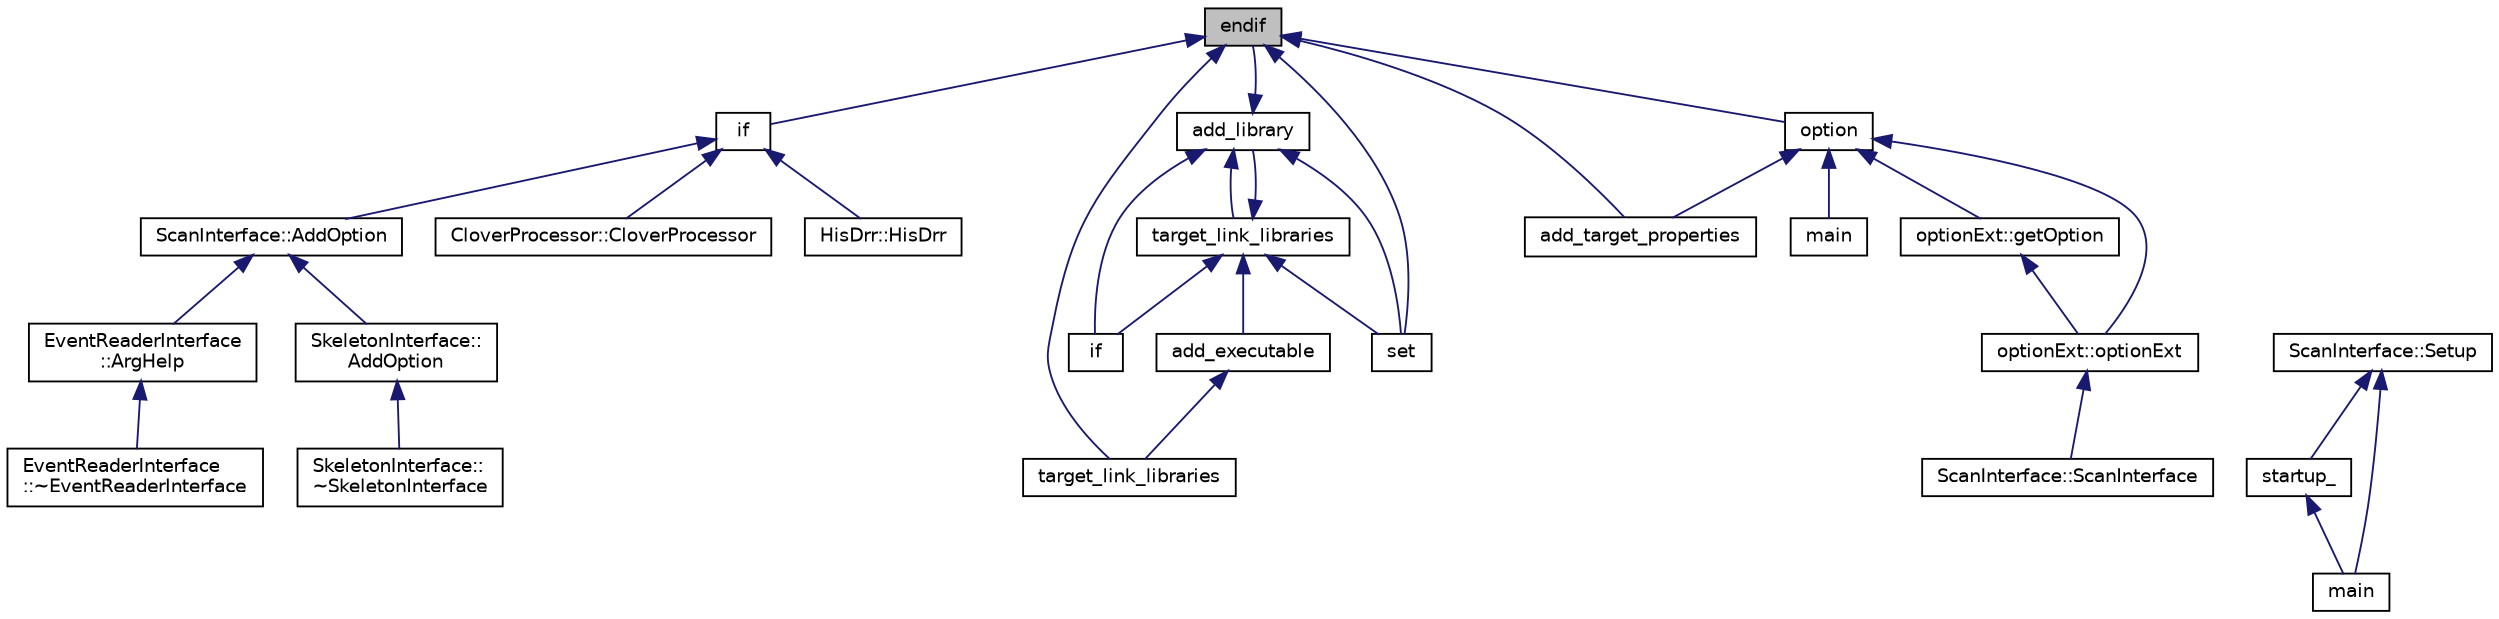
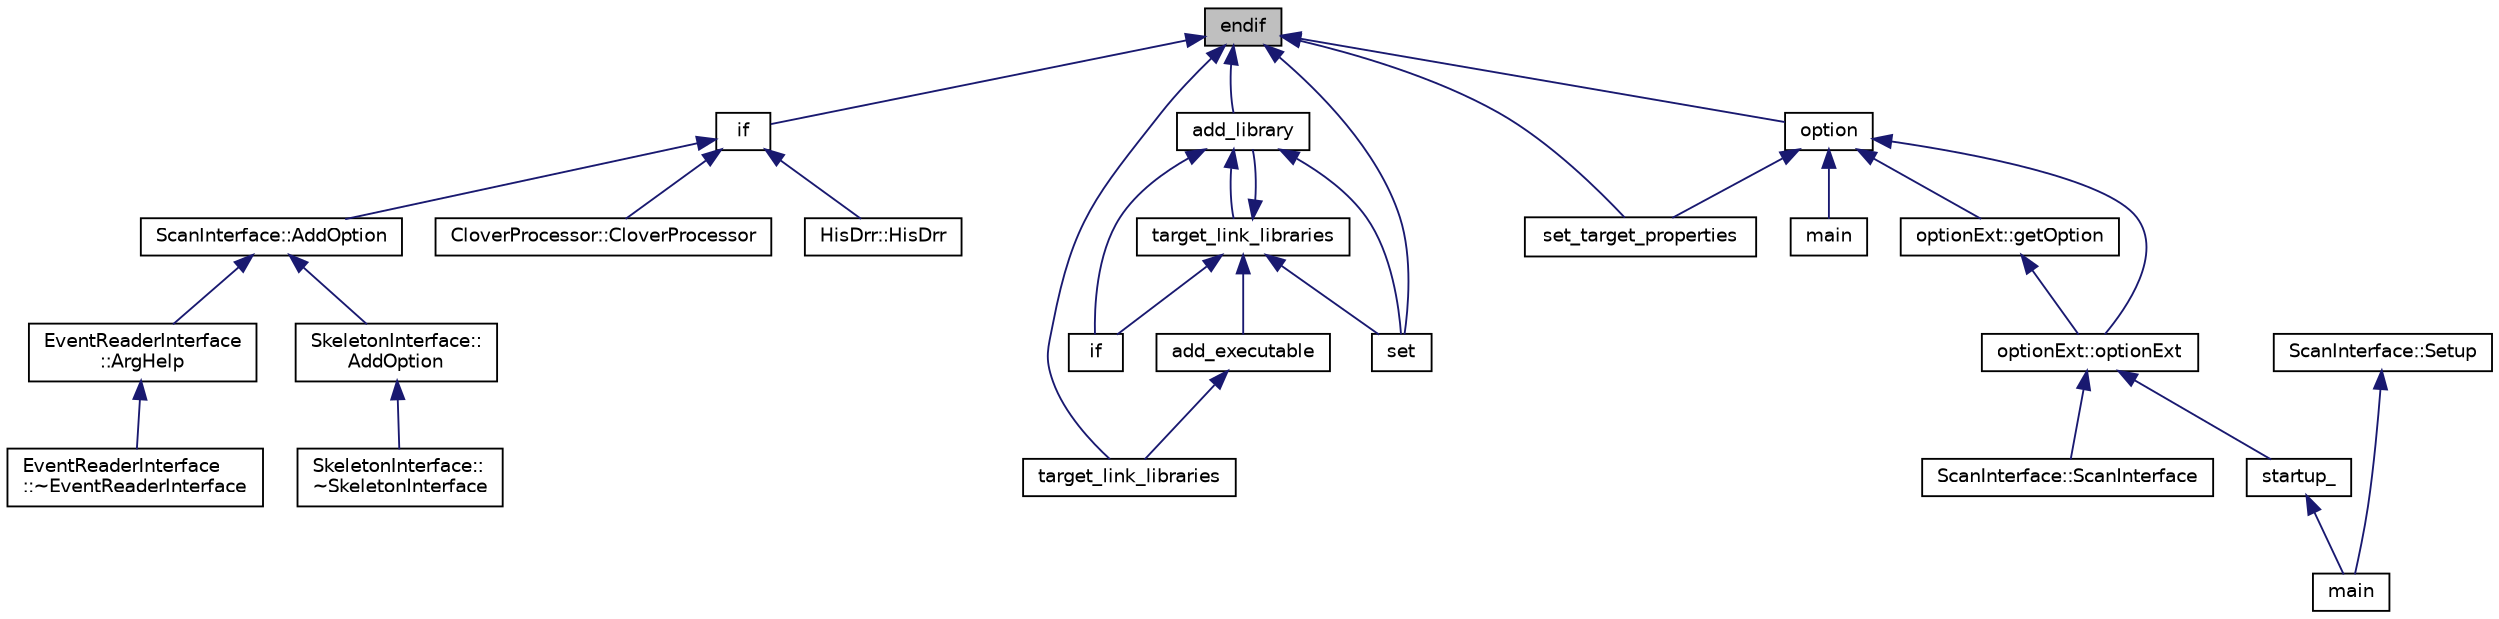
edge "endif" -> "add_library": reversed
node "add_target_properties": label "add_target_properties" -> "set_target_properties"
edge "startup_" -> "ScanInterface::Setup": now "startup_" -> "optionExt::optionExt"
